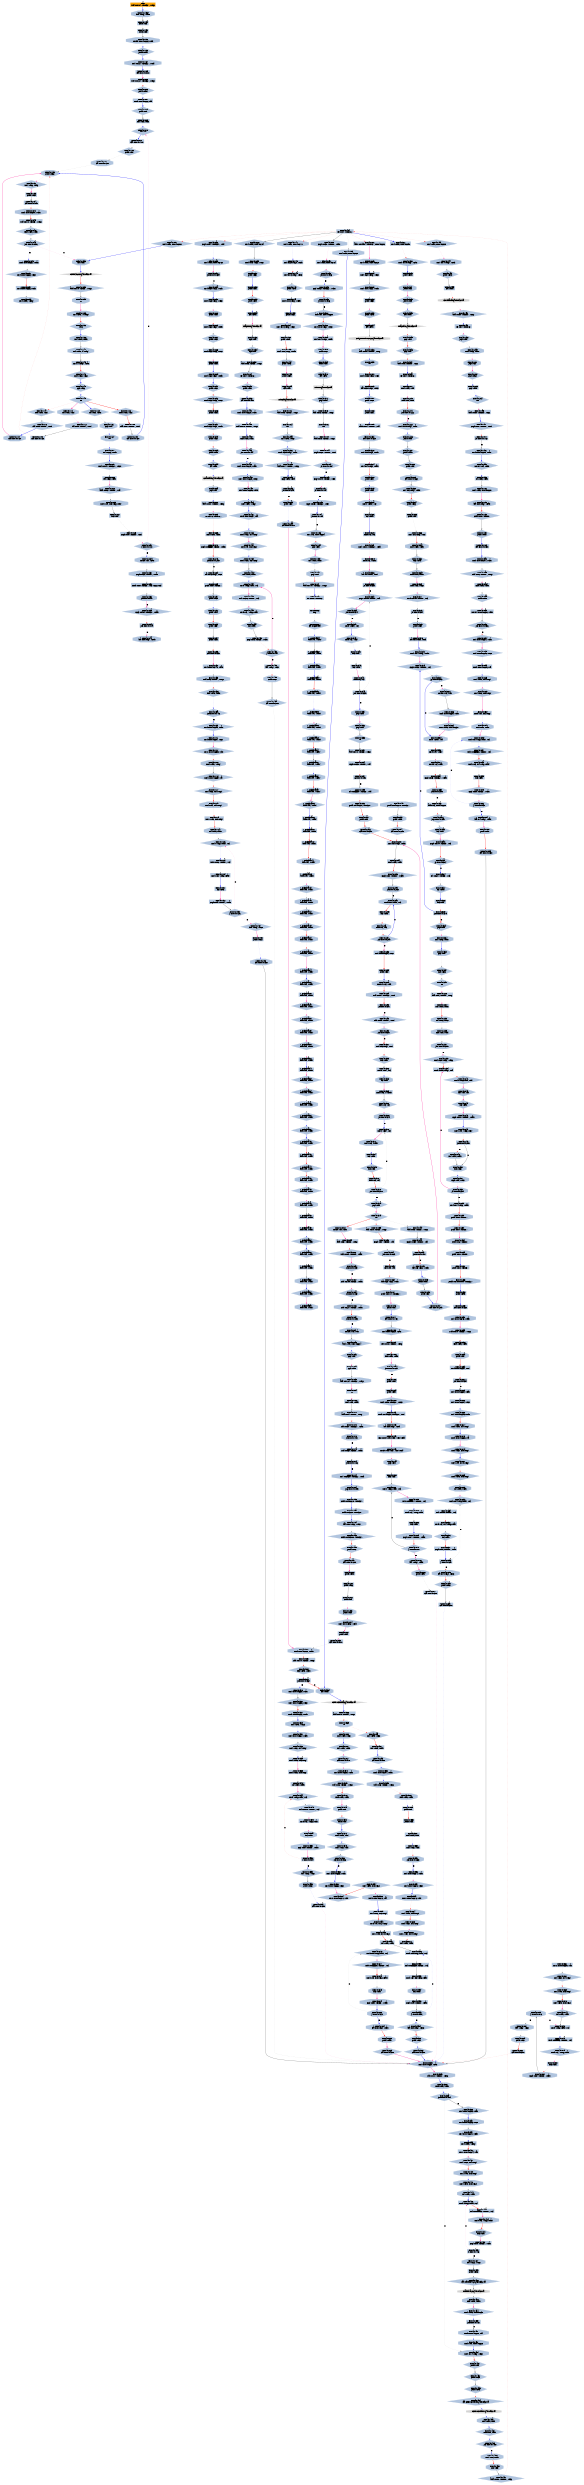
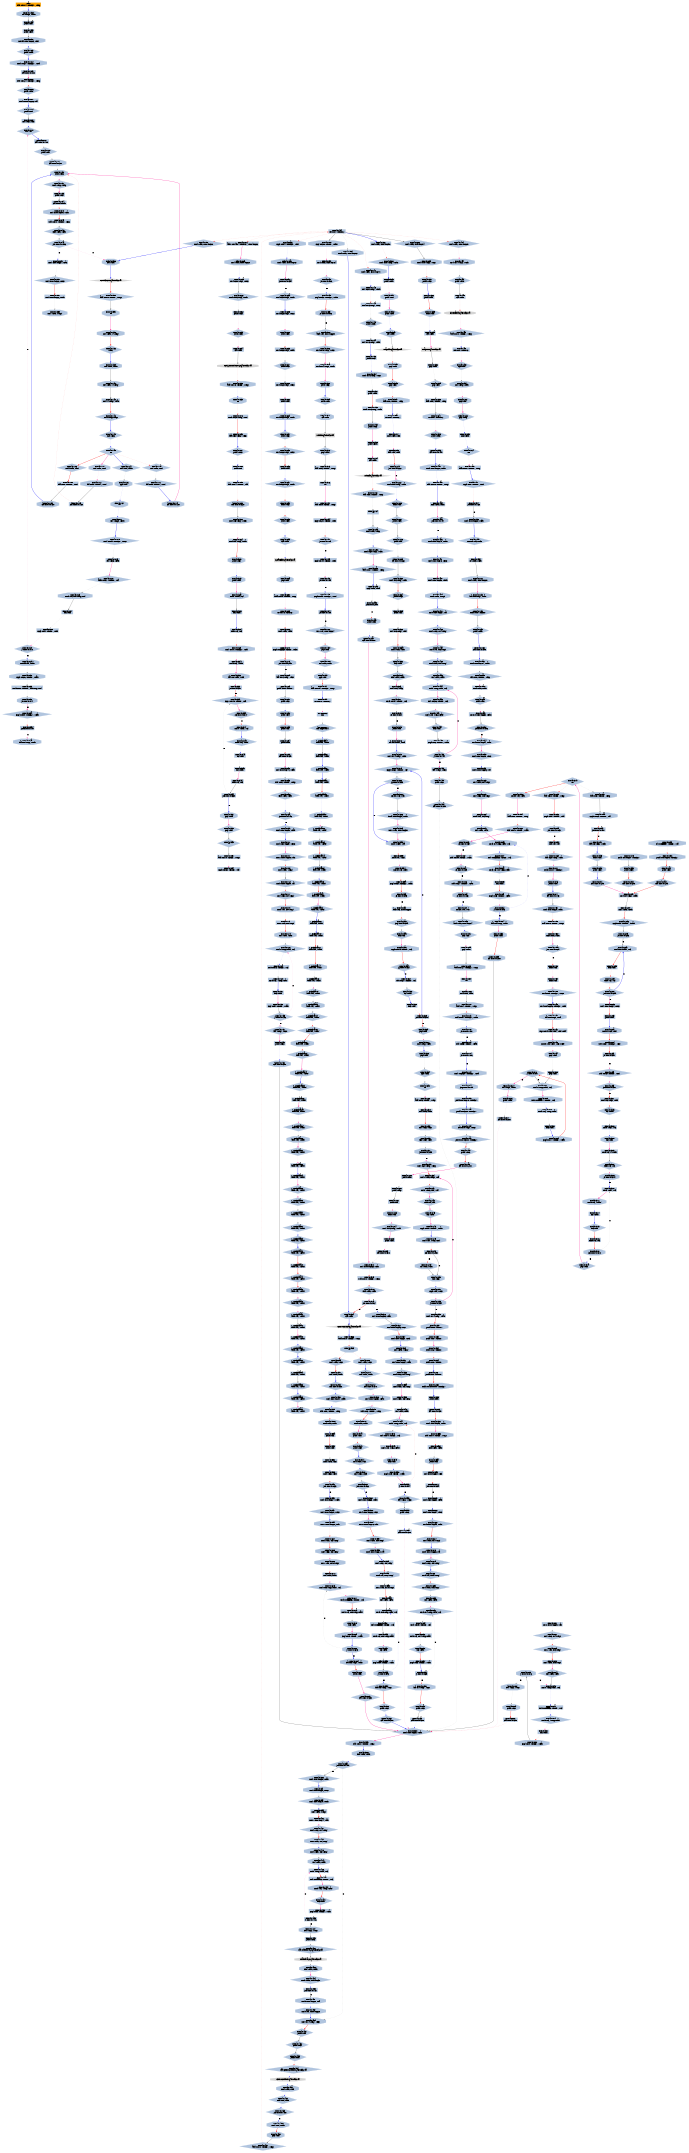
node "0x00401097 jg 0x0040109c": removed
edge "0x00401594 movl %eax, 0x8(%esp)" -> "0x0040158d movw 0x00406670, %dx": reversed
